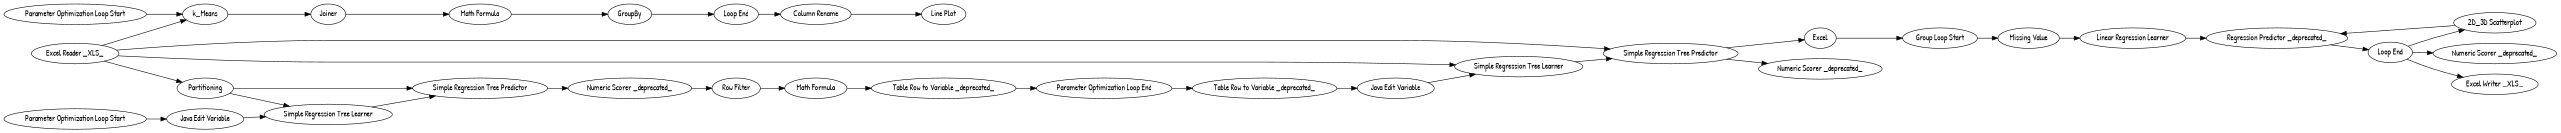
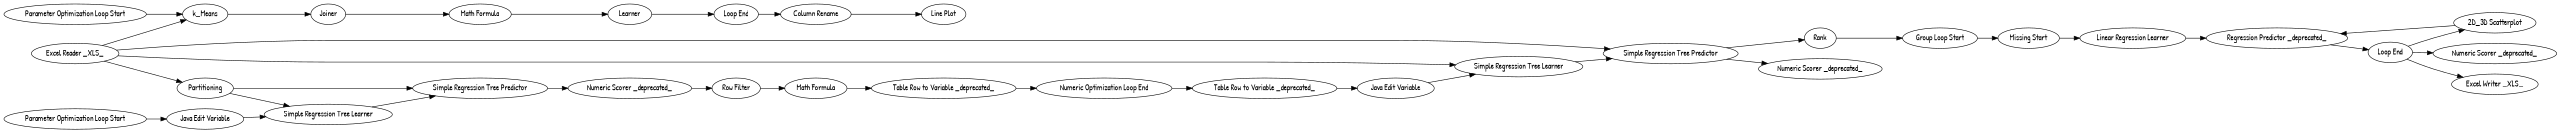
node "GroupBy": label "GroupBy" -> "Learner"
node "Excel": label "Excel" -> "Rank"
node "Missing Value": label "Missing Value" -> "Missing Start"
node "Parameter Optimization Loop End": label "Parameter Optimization Loop End" -> "Numeric Optimization Loop End"
